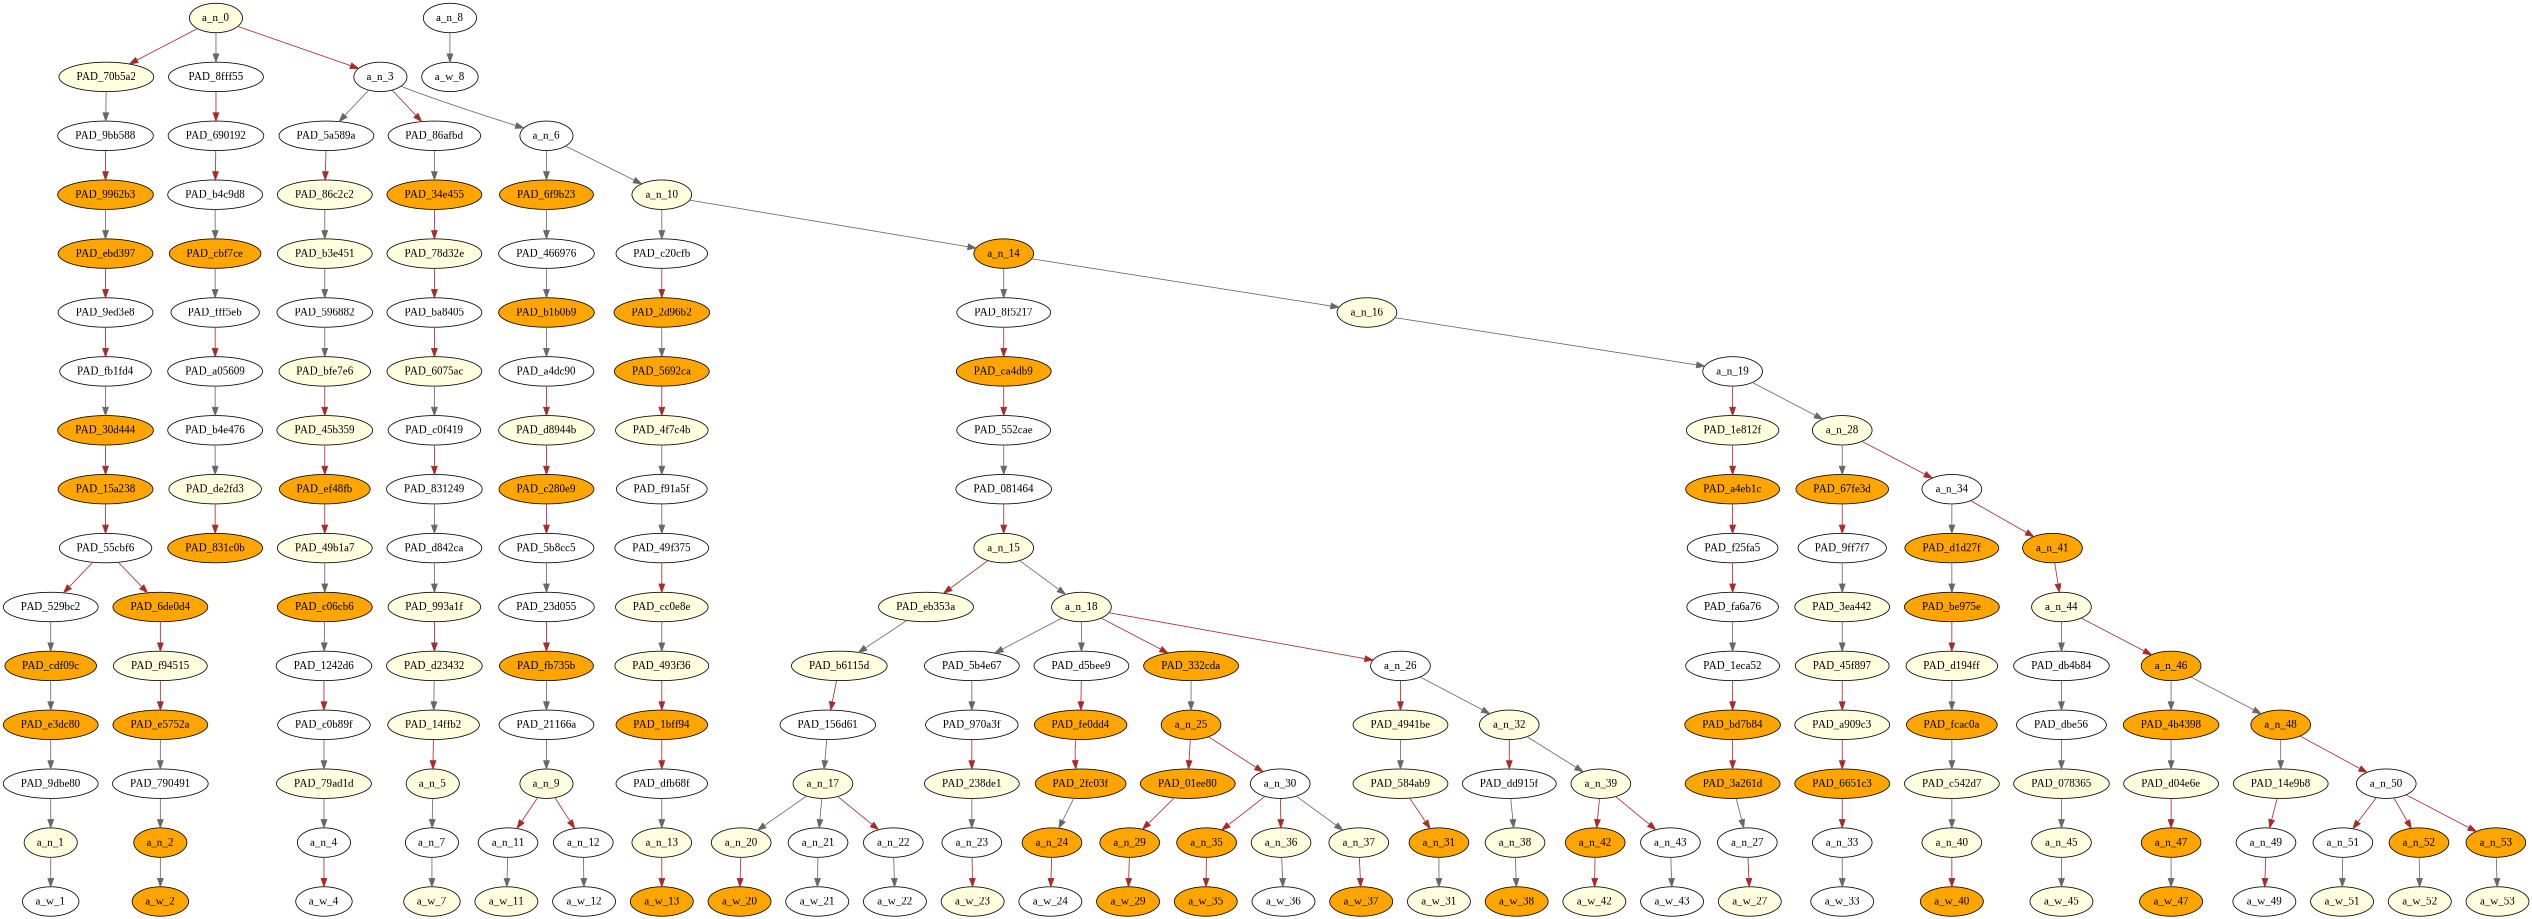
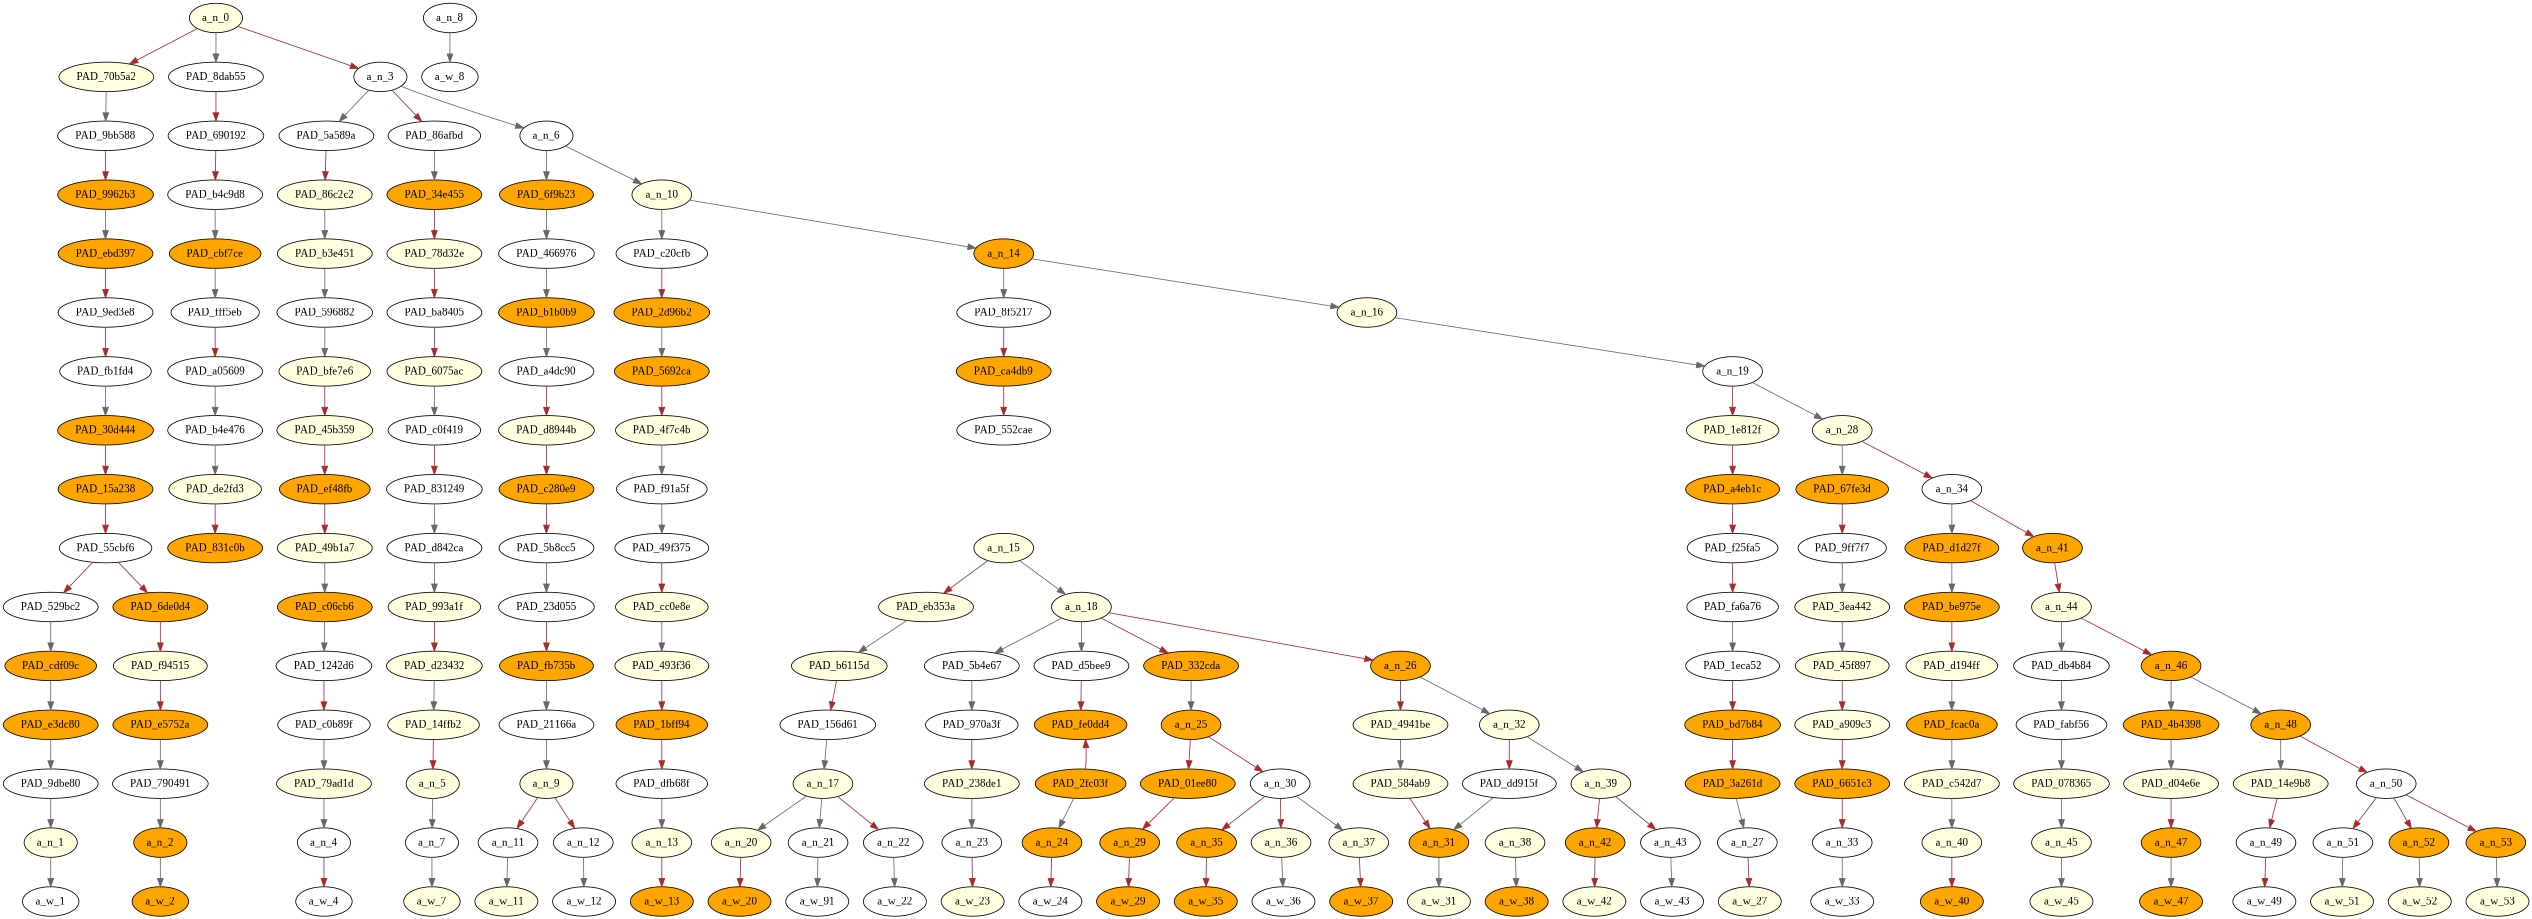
node "PAD_8fff55": label "PAD_8fff55" -> "PAD_8dab55"
node "PAD_081464": removed
node "a_n_26": fillcolor white -> orange
node "PAD_dbe56": label "PAD_dbe56" -> "PAD_fabf56"
edge "PAD_fe0dd4" -> "PAD_2fc03f": reversed
edge "PAD_dd915f" -> "a_n_38": now "PAD_dd915f" -> "a_n_31"
node "a_w_21": label "a_w_21" -> "a_w_91"
